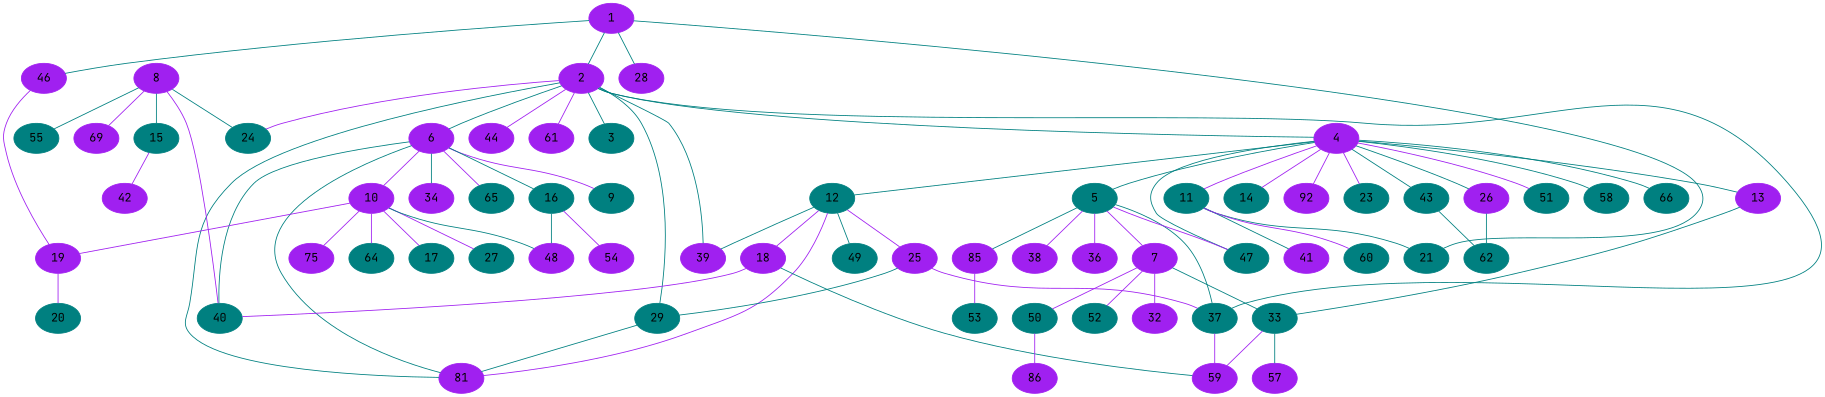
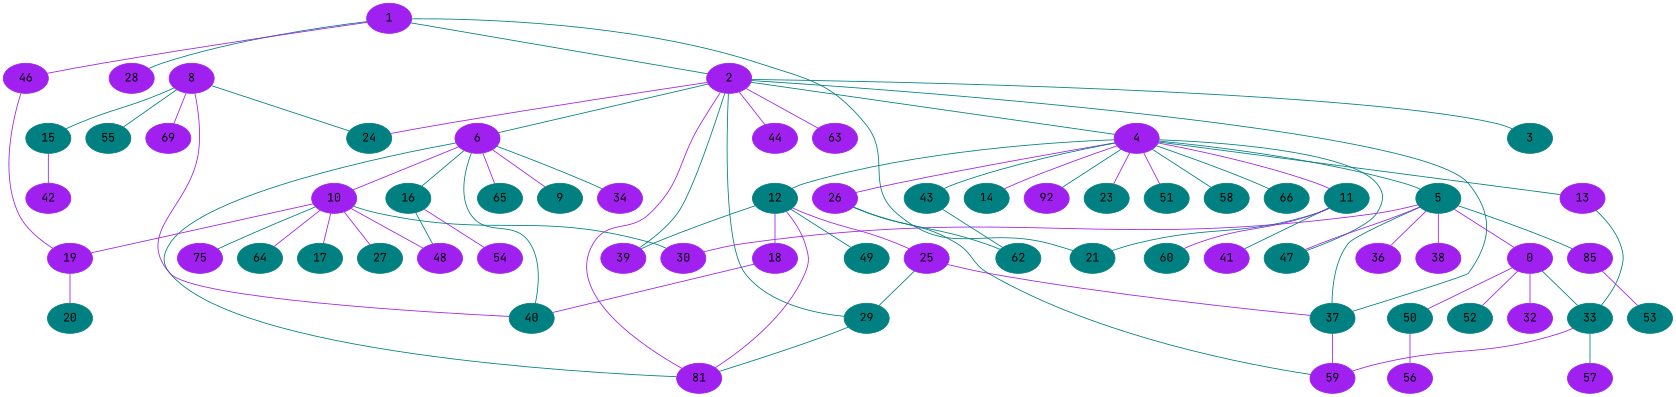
edge "1" -- "46": color teal -> purple
node "61": label "61" -> "63"
edge "4" -- "26": color teal -> purple
edge "4" -- "92": color purple -> teal
edge "2" -- "81": color teal -> purple
edge "10" -- "75": color purple -> teal
edge "10" -- "48": color teal -> purple
node "30": added
node "7": label "7" -> "0"
edge "18" -- "59": now "26" -- "59"
node "86": label "86" -> "56"
